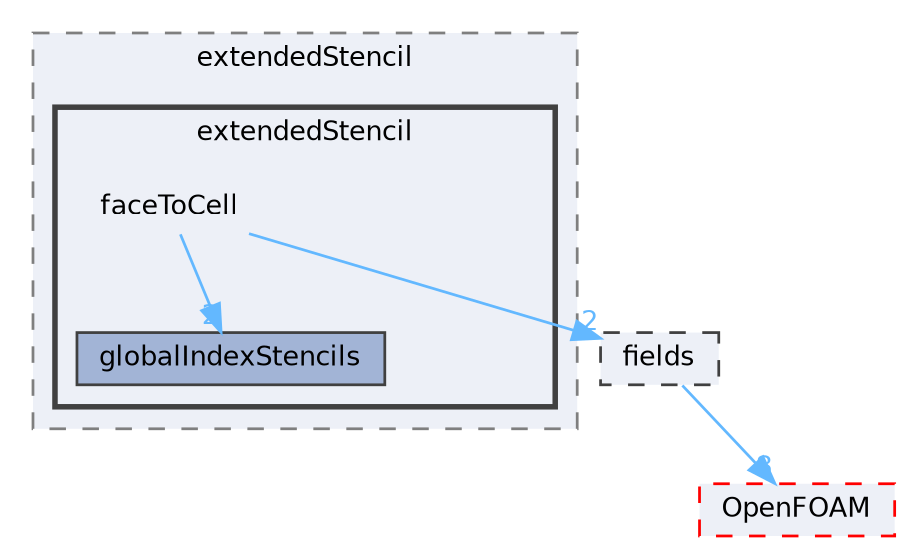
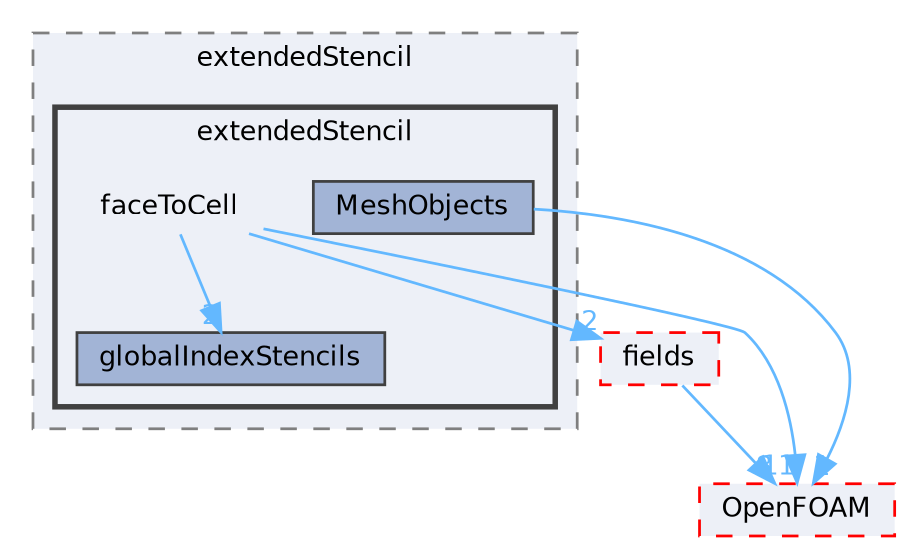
node "MeshObjects": added
edge "faceToCell" -> "OpenFOAM": added
node "fields": color grey25 -> red
